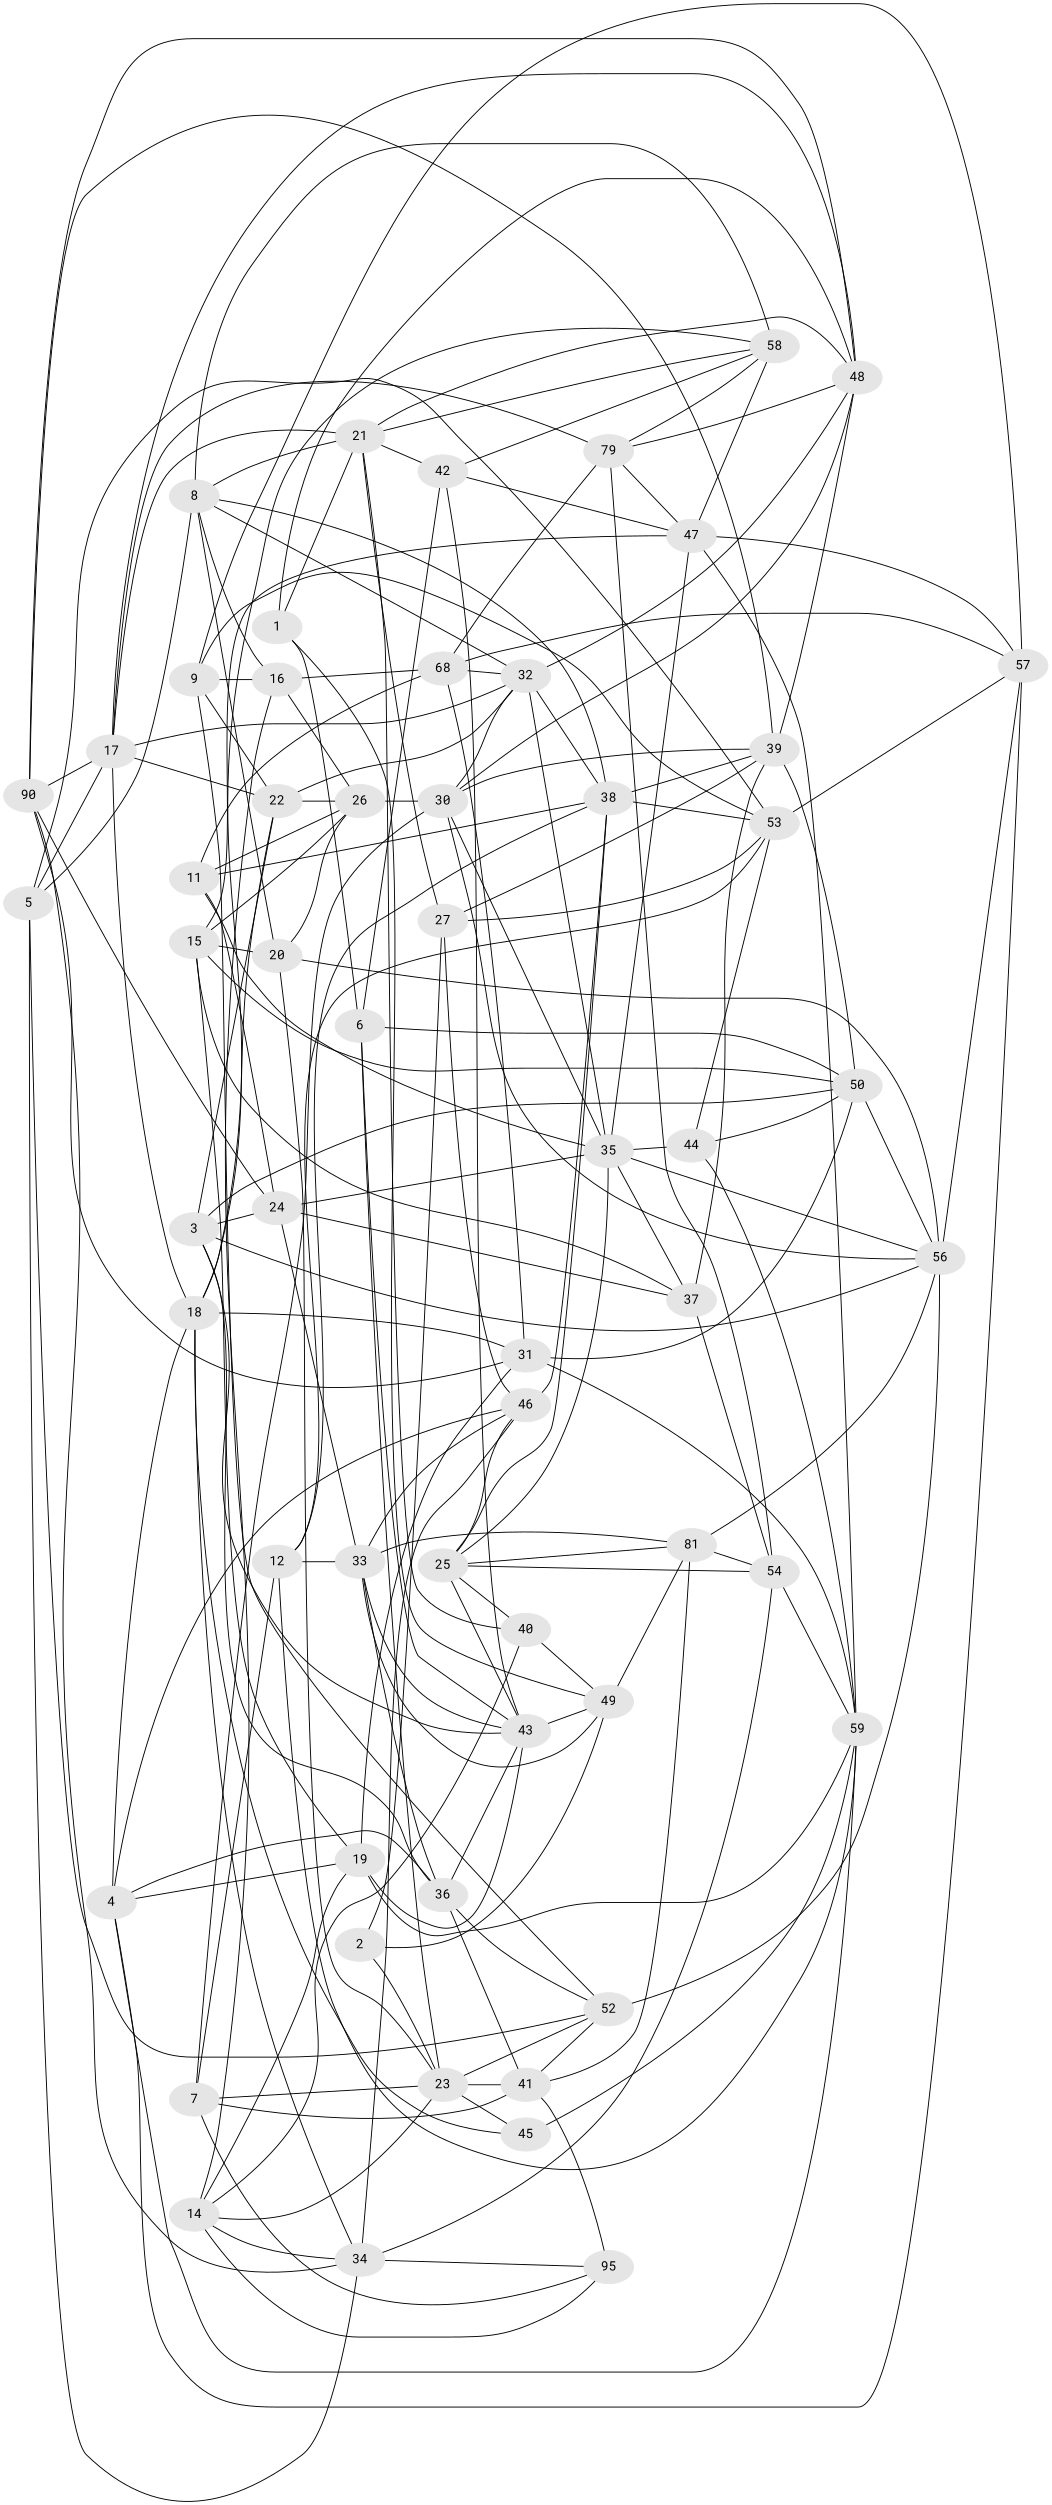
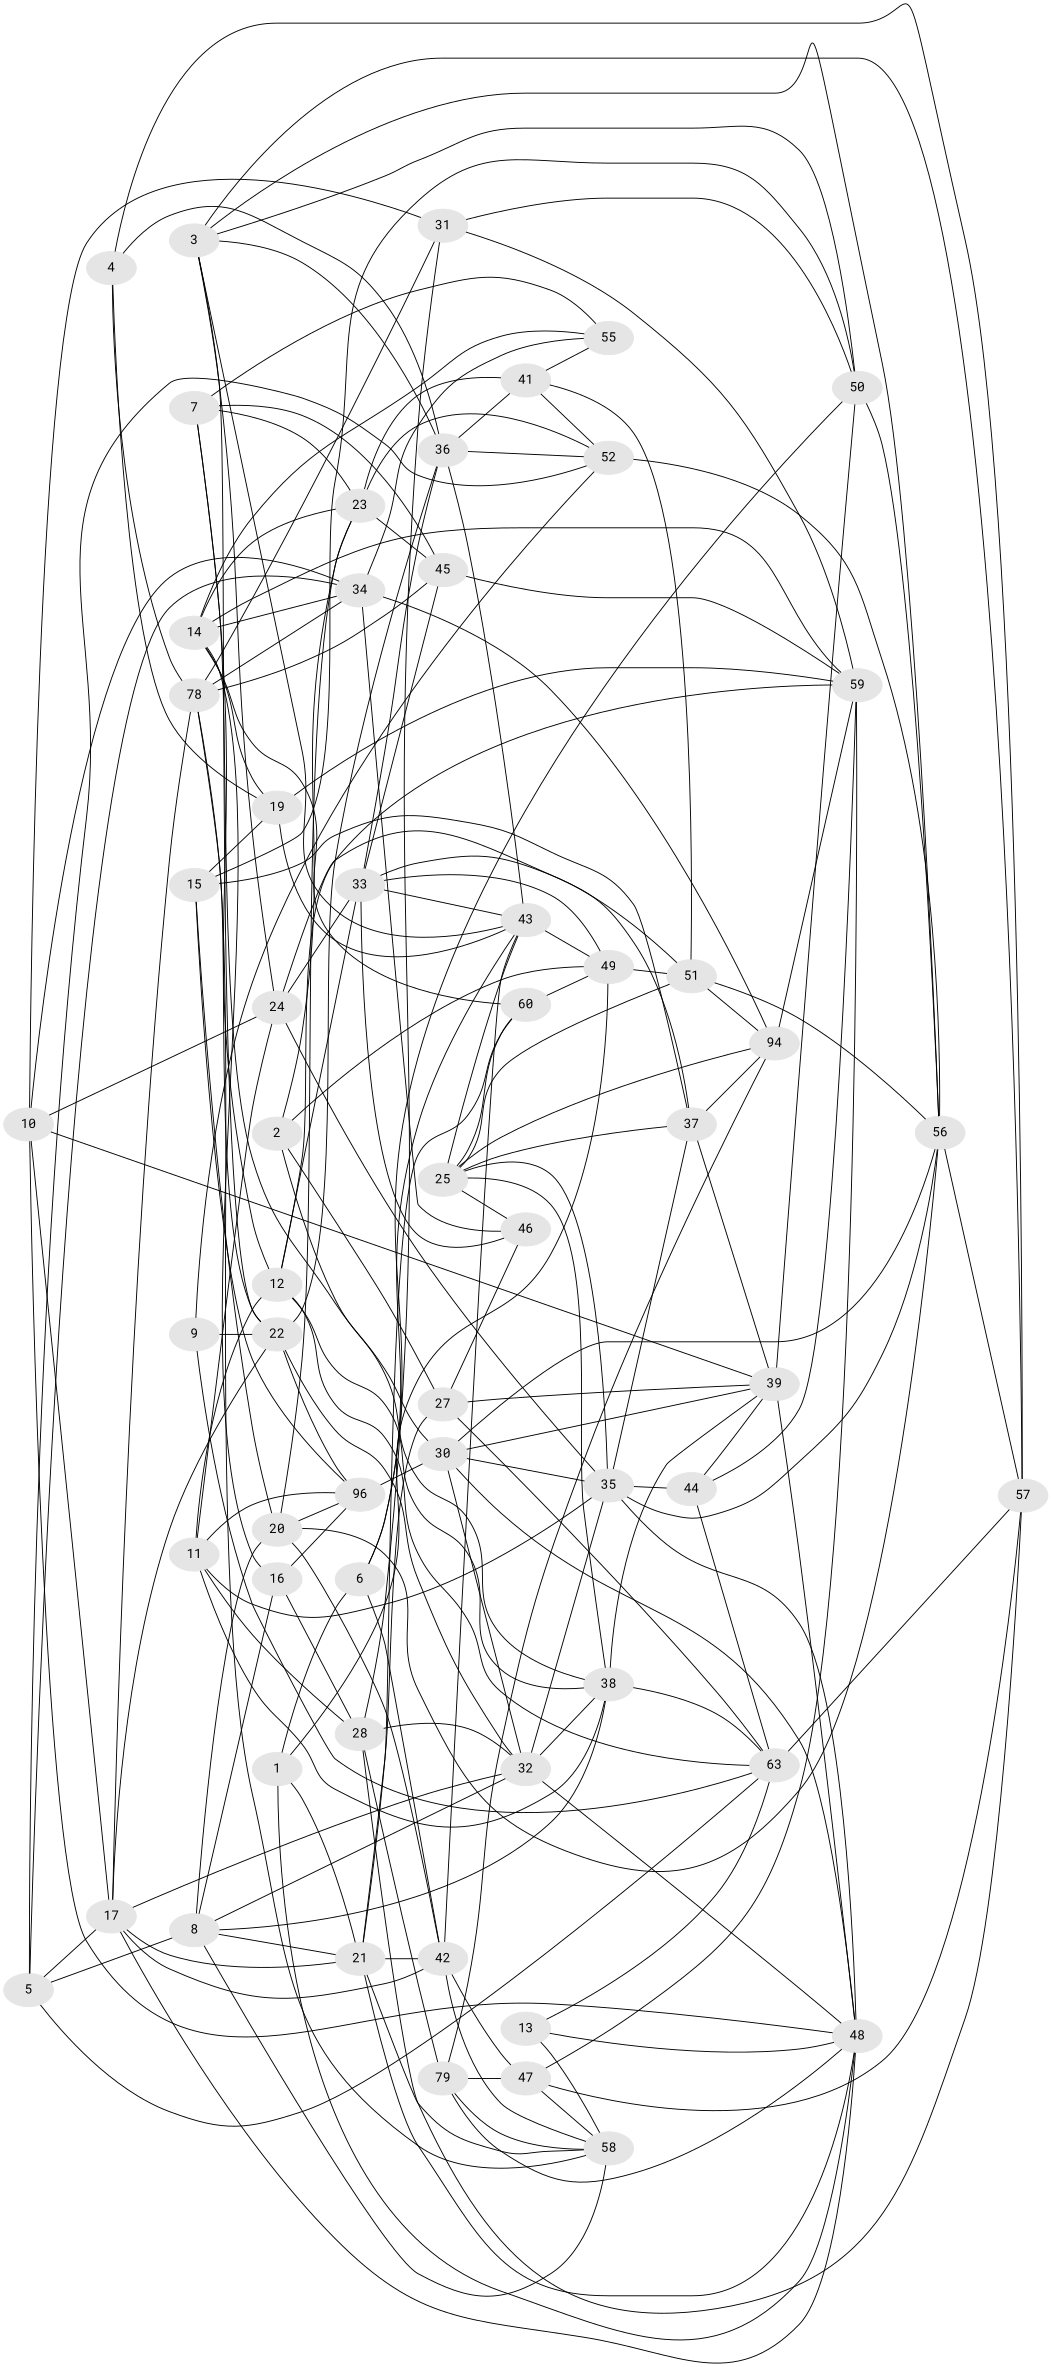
edge "57" -- "9": now "57" -- "3"
edge "79" -- "17": now "42" -- "17"
edge "47" -- "15": removed
node "68": label "68" -> "28"
edge "9" -- "16": removed
edge "45" -- "33": added
node "90": label "90" -> "10"
node "26": label "26" -> "96"
node "53": label "53" -> "63"
edge "47" -- "35": now "48" -- "35"
edge "36" -- "22": added
edge "38" -- "46": now "38" -- "2"
edge "50" -- "44": now "39" -- "44"
edge "37" -- "25": added
node "18": label "18" -> "78"
edge "12" -- "11": added
node "81": label "81" -> "51"
edge "6" -- "23": removed
node "54": label "54" -> "94"
edge "46" -- "4": removed
edge "31" -- "19": removed
node "40": label "40" -> "60"
edge "20" -- "42": added
node "13": added
edge "41" -- "7": now "45" -- "7"
node "95": label "95" -> "55"
edge "59" -- "4": now "59" -- "14"
